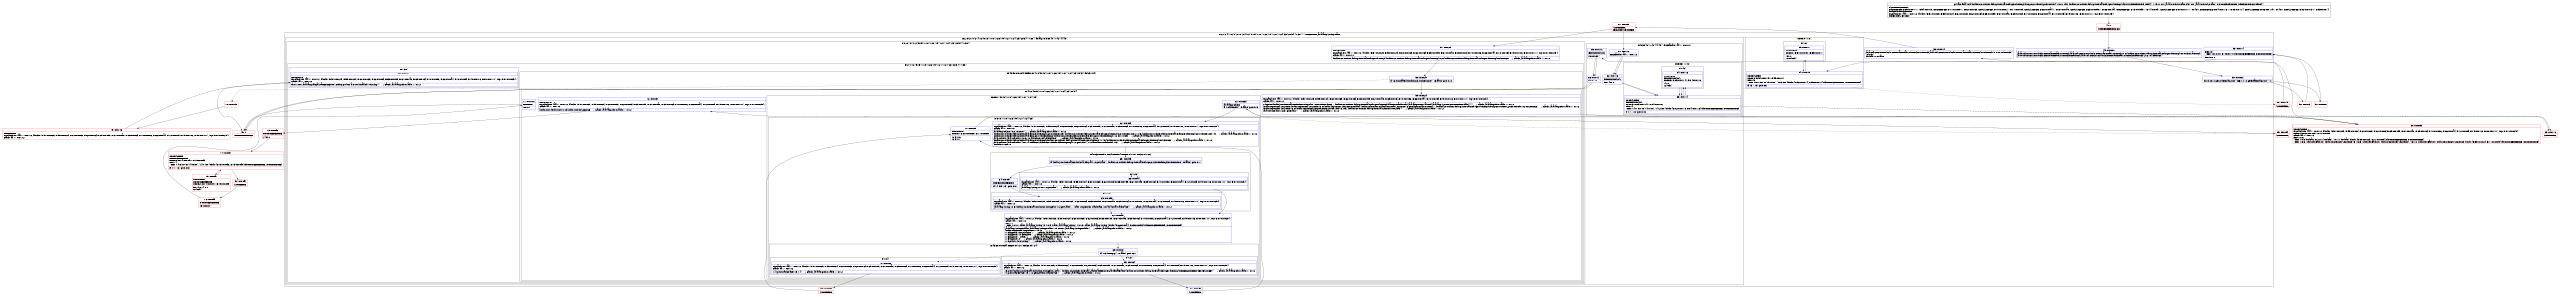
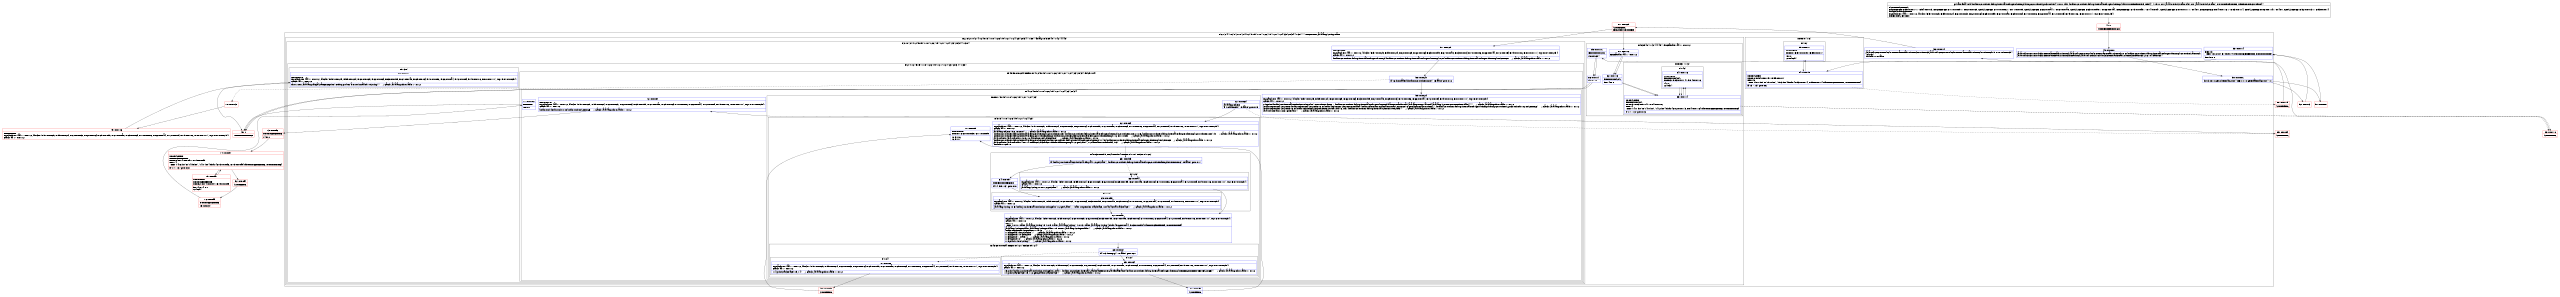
node "60: 0x0069": removed
